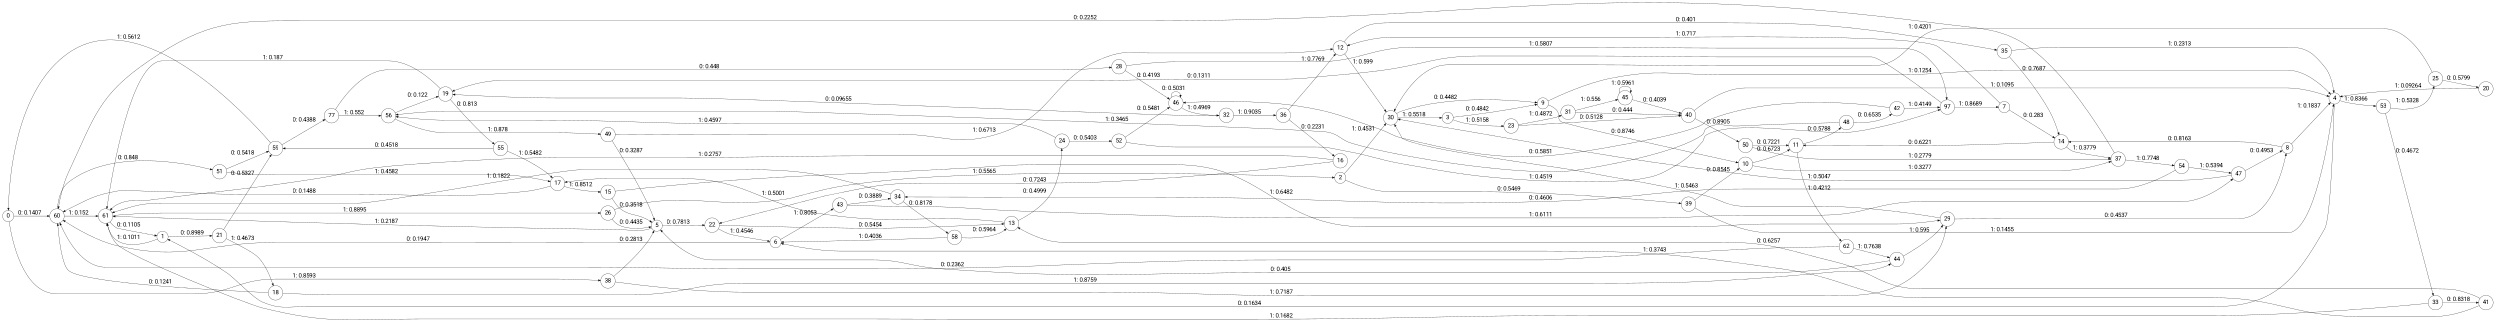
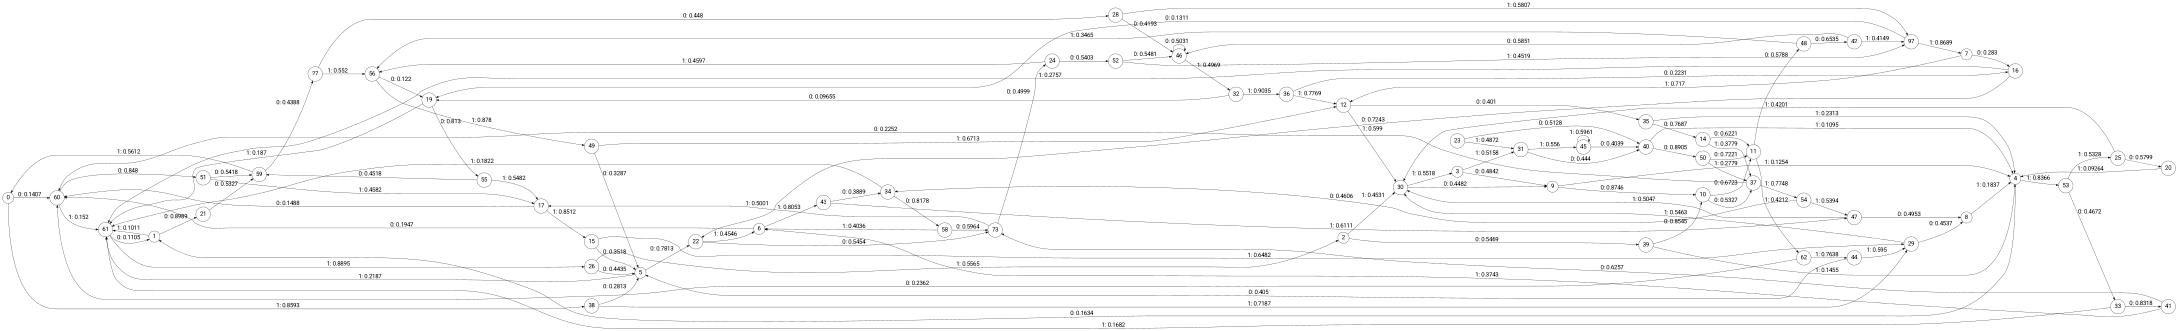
node "77": label "77" -> "27"
edge "7" -> "14": now "7" -> "16"
edge "3" -> "23": now "3" -> "31"
edge "8" -> "14": removed, label "0: 0.8163"
edge "10" -> "37": label "1: 0.3277   " -> "0: 0.5327   "
node "13": label "13" -> "73"
node "18": removed
